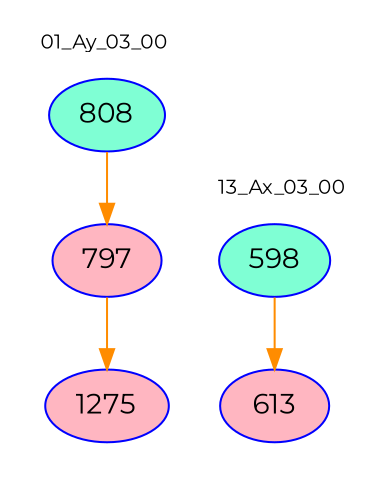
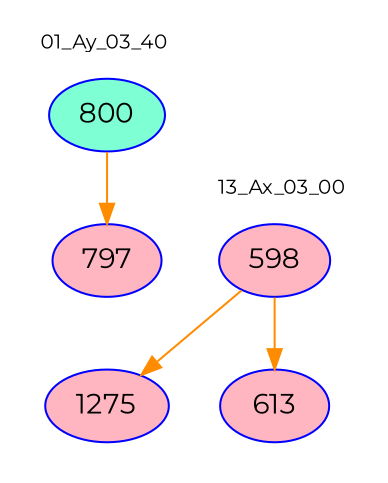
cluster "01_Ay_03_00": label "01_Ay_03_00" -> "01_Ay_03_40"
node "808": label "808" -> "800"
node "598": fillcolor aquamarine -> lightpink
edge "797" -> "1275": now "598" -> "1275"
